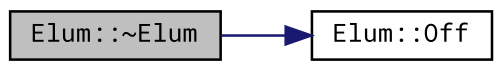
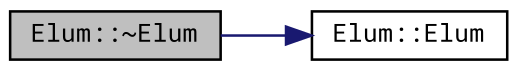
node "Elum::Off": label "Elum::Off" -> "Elum::Elum"
